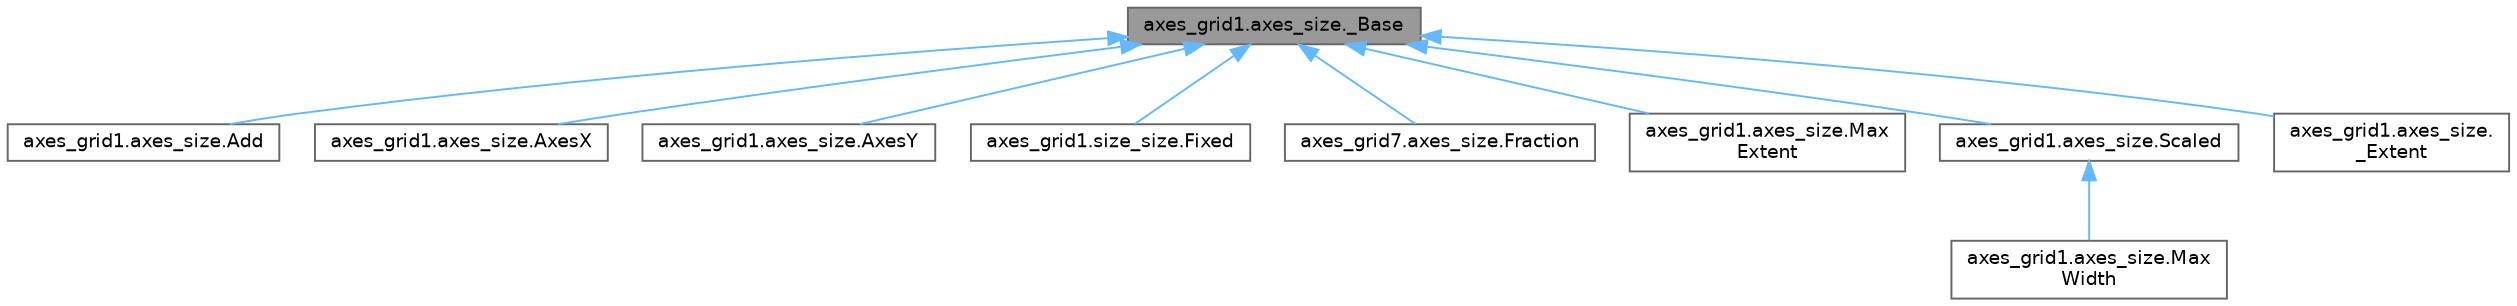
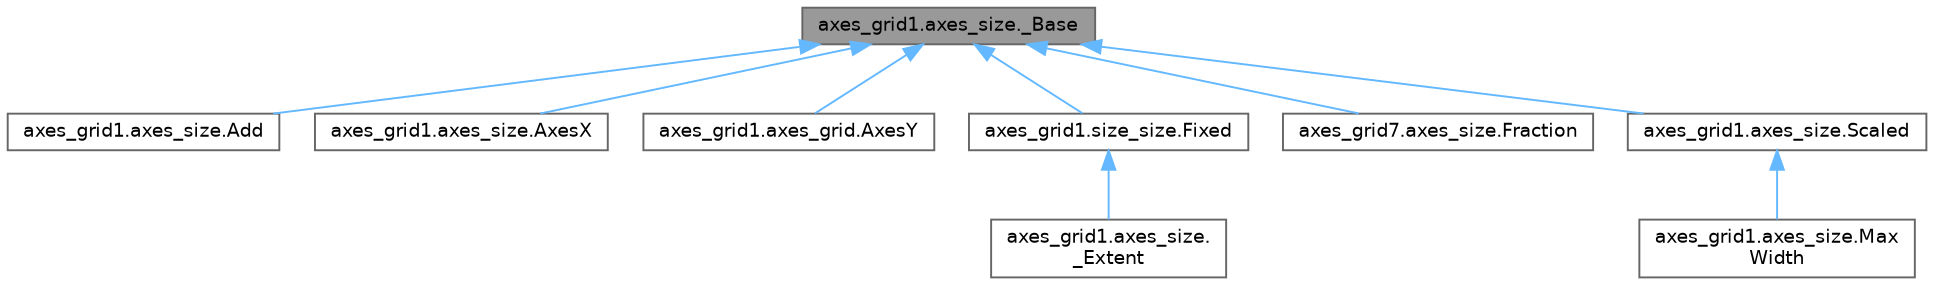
edge "axes_grid1.axes_size. _Extent" -> "axes_grid1.axes_size._Base": now "axes_grid1.axes_size. _Extent" -> "axes_grid1.size_size.Fixed"
node "axes_grid1.axes_size.AxesY": label "axes_grid1.axes_size.AxesY" -> "axes_grid1.axes_grid.AxesY"
node "axes_grid1.axes_size.Max Extent": removed
